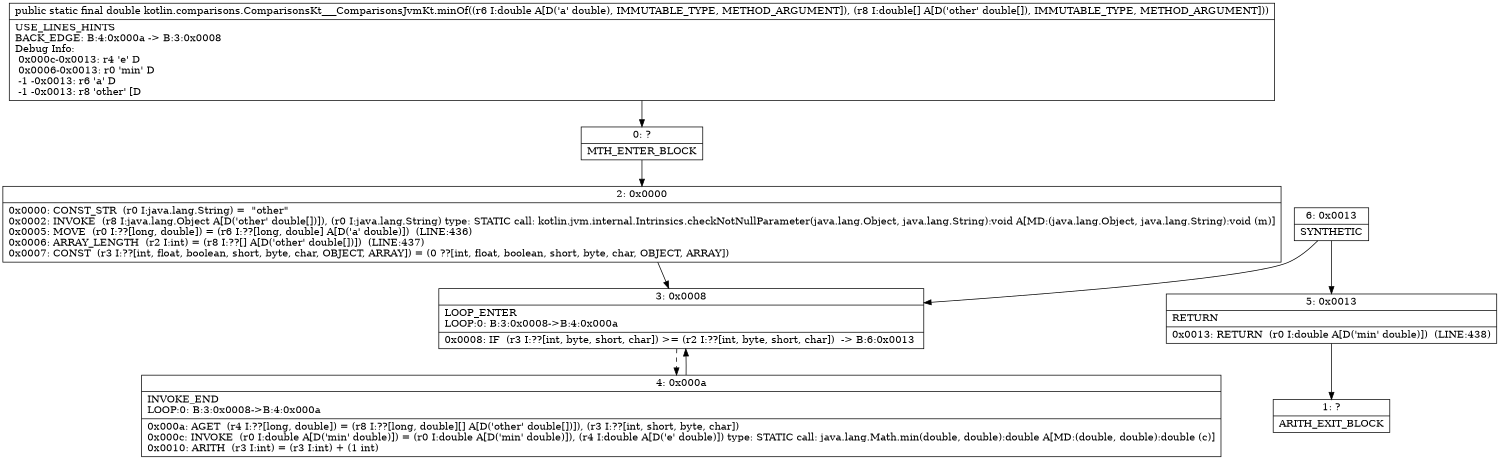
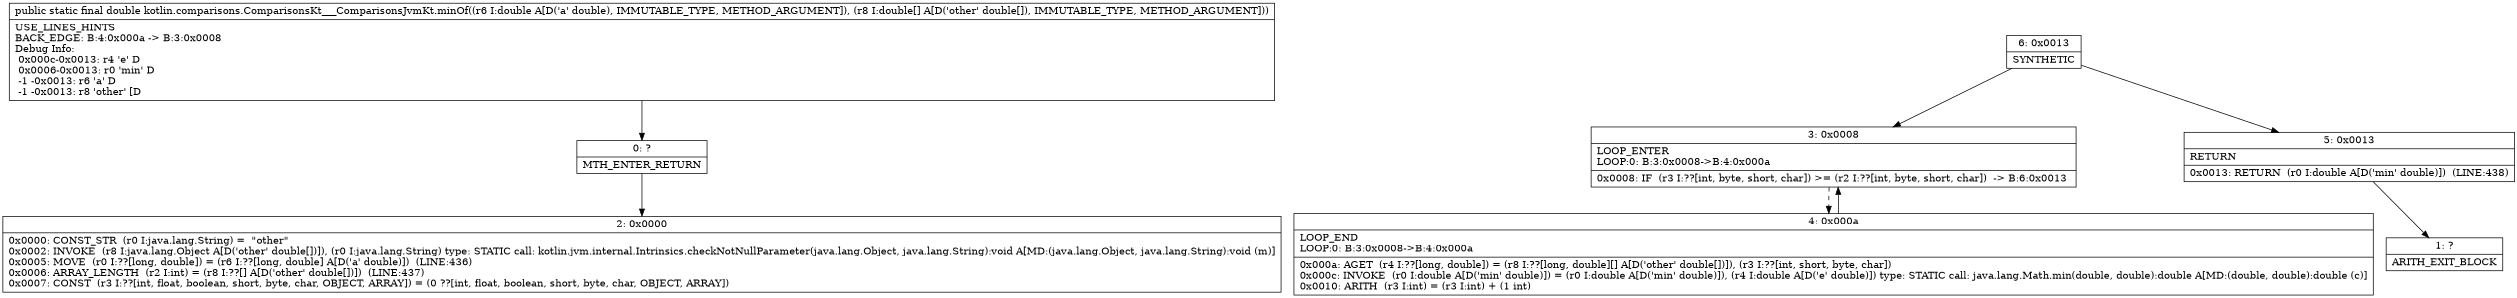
node "0: ?": text "MTH_ENTER_BLOCK" -> "MTH_ENTER_RETURN"
edge "2: 0x0000" -> "3: 0x0008": removed
node "4: 0x000a": text "INVOKE_END" -> "LOOP_END"
